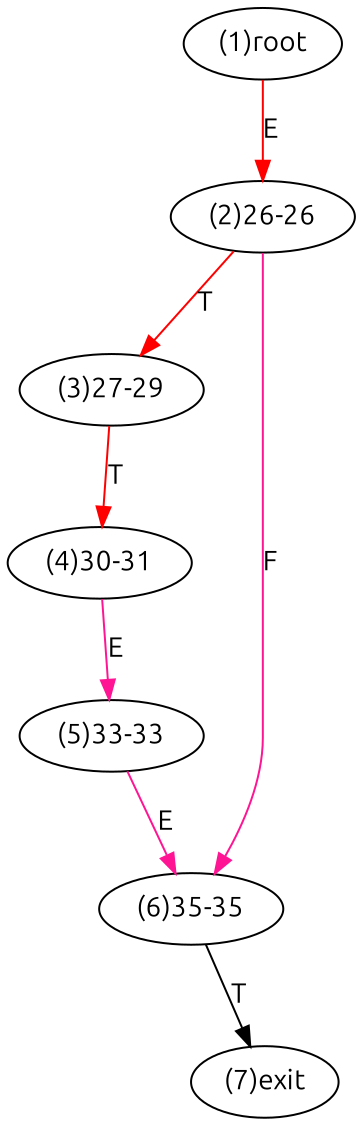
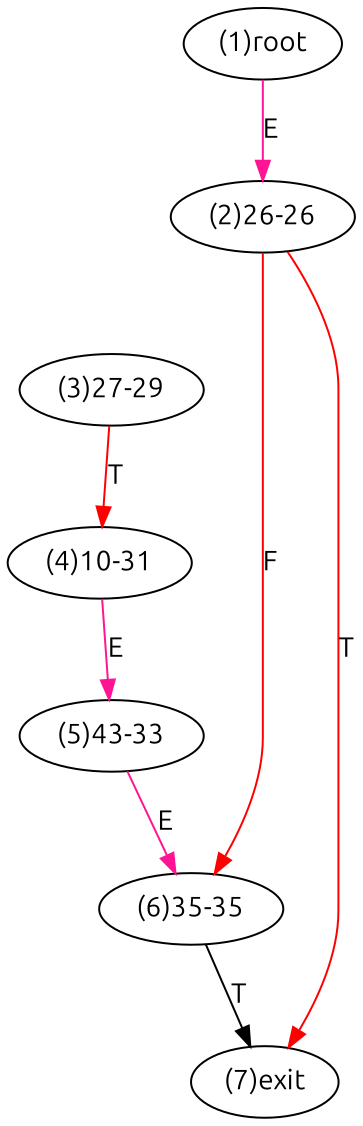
edge "(1)root" -> "(2)26-26": color red -> deeppink
edge "(2)26-26" -> "(3)27-29": now "(2)26-26" -> "(7)exit"
edge "(2)26-26" -> "(6)35-35": color deeppink -> red
node "(4)30-31": label "(4)30-31" -> "(4)10-31"
node "(5)33-33": label "(5)33-33" -> "(5)43-33"
